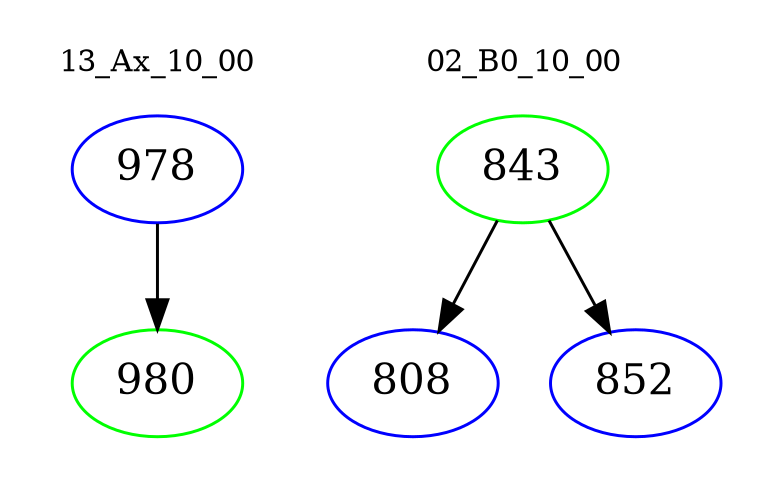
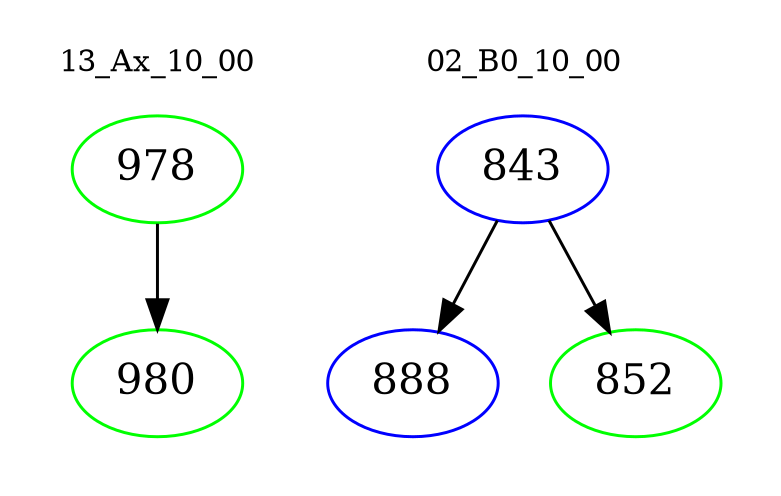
node "978": color blue -> green
node "843": color green -> blue
node "808": label "808" -> "888"
node "852": color blue -> green
